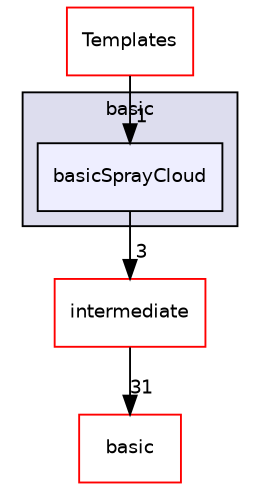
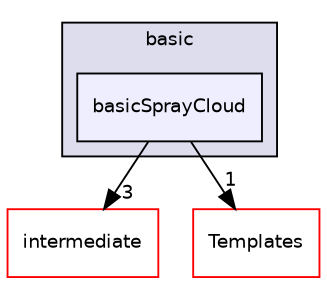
edge "Templates" -> "basicSprayCloud": reversed
node "basic": removed
